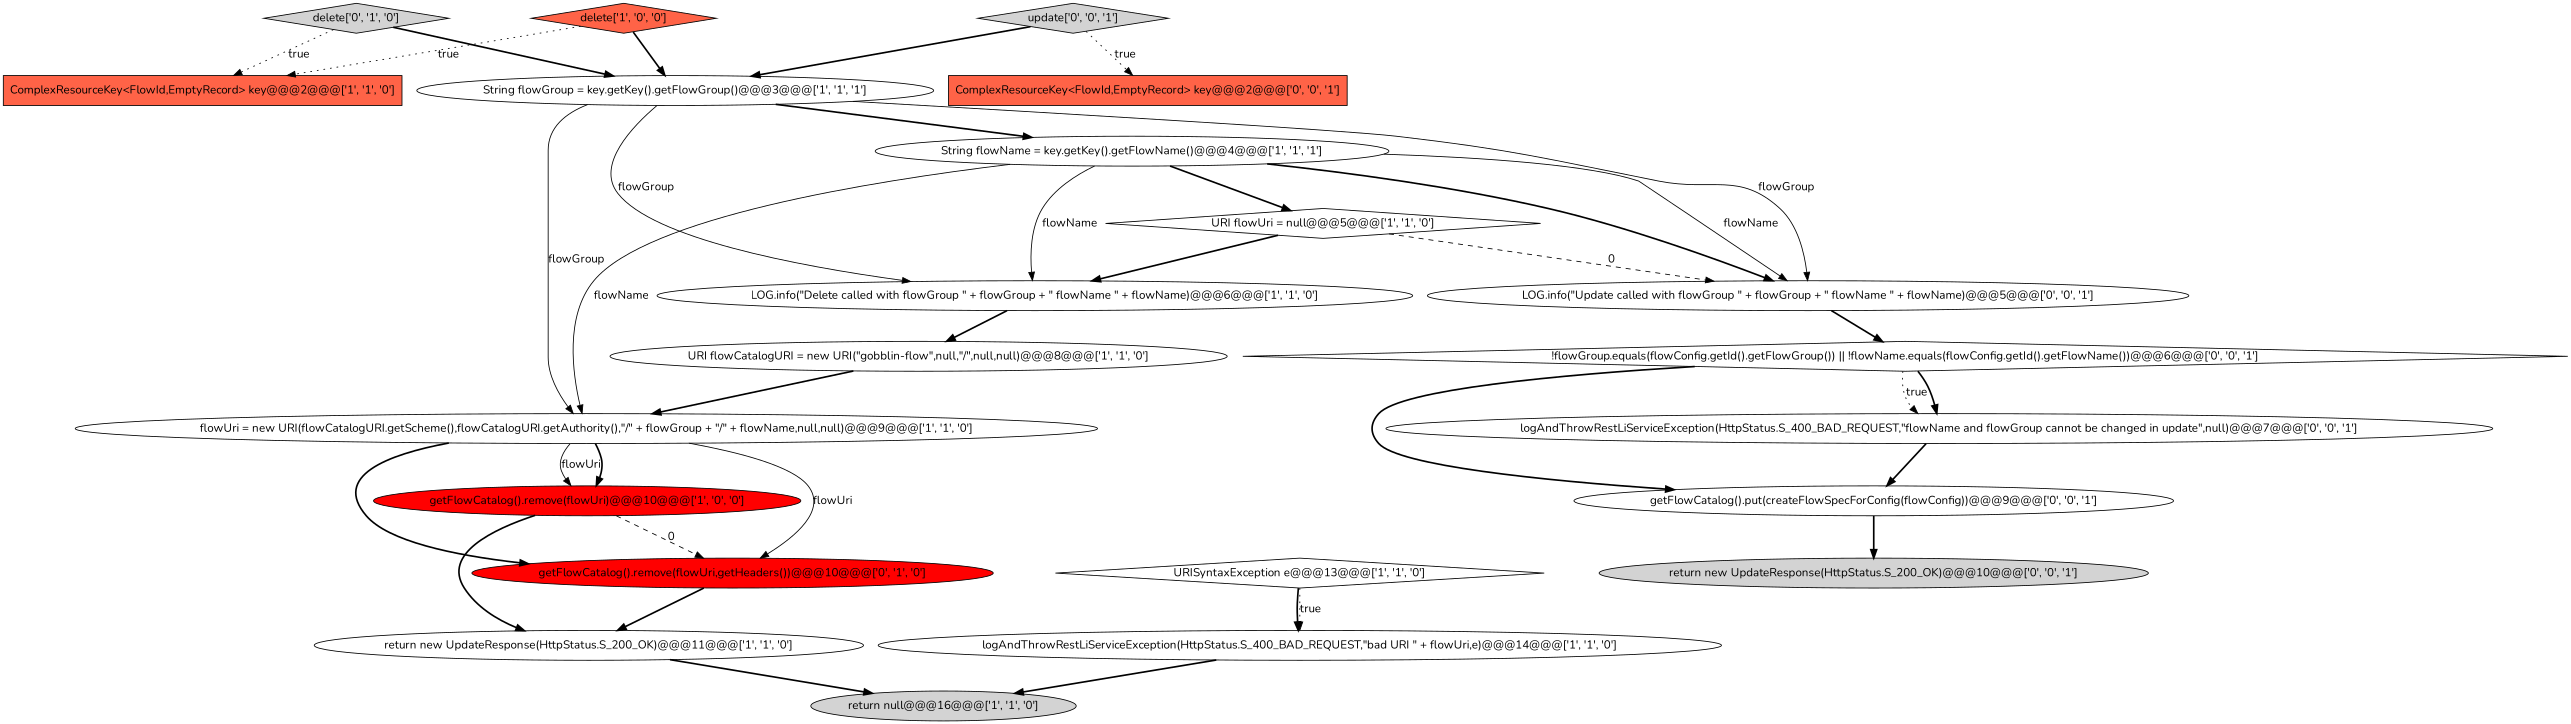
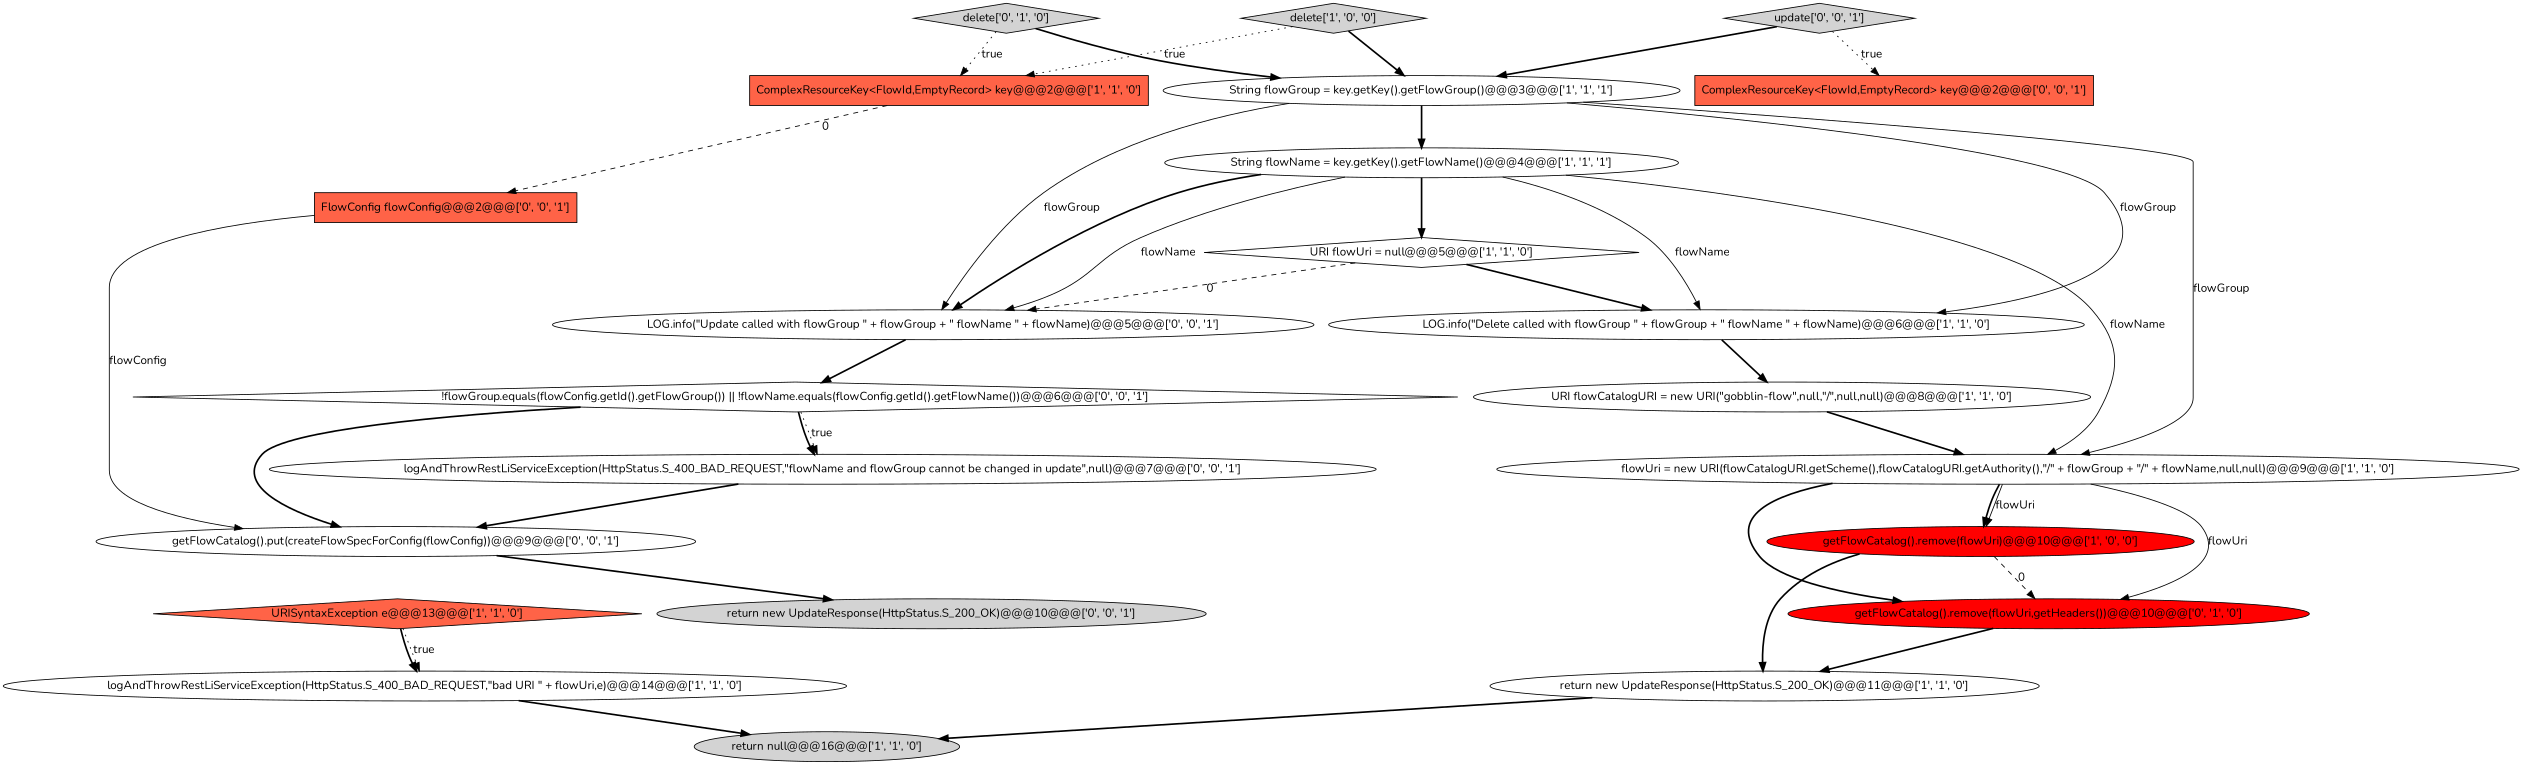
node "delete['1', '0', '0']": fillcolor tomato -> lightgray
node "FlowConfig flowConfig@@@2@@@['0', '0', '1']": added
node "URISyntaxException e@@@13@@@['1', '1', '0']": fillcolor white -> tomato
